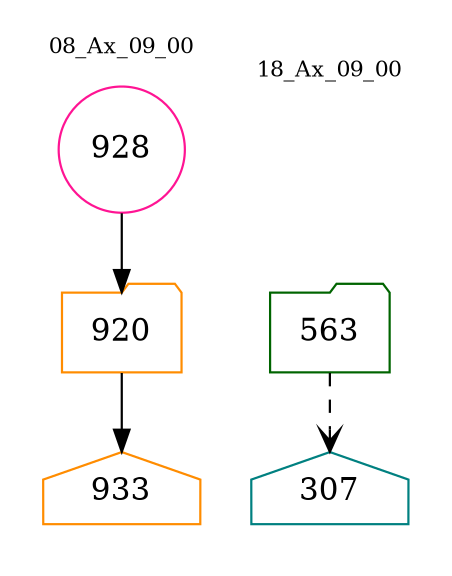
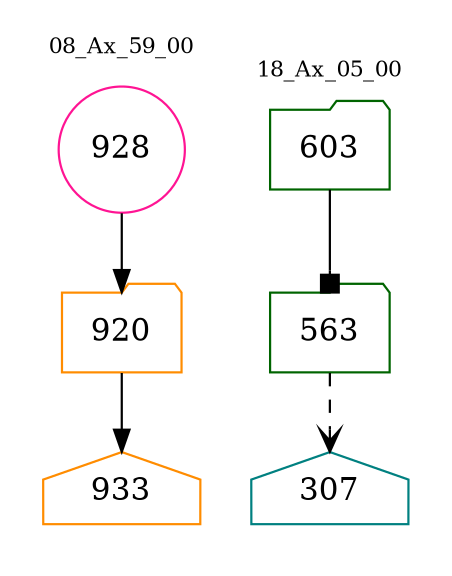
cluster "08_Ax_09_00": label "08_Ax_09_00" -> "08_Ax_59_00"
cluster "18_Ax_09_00": label "18_Ax_09_00" -> "18_Ax_05_00"
node "603": added
